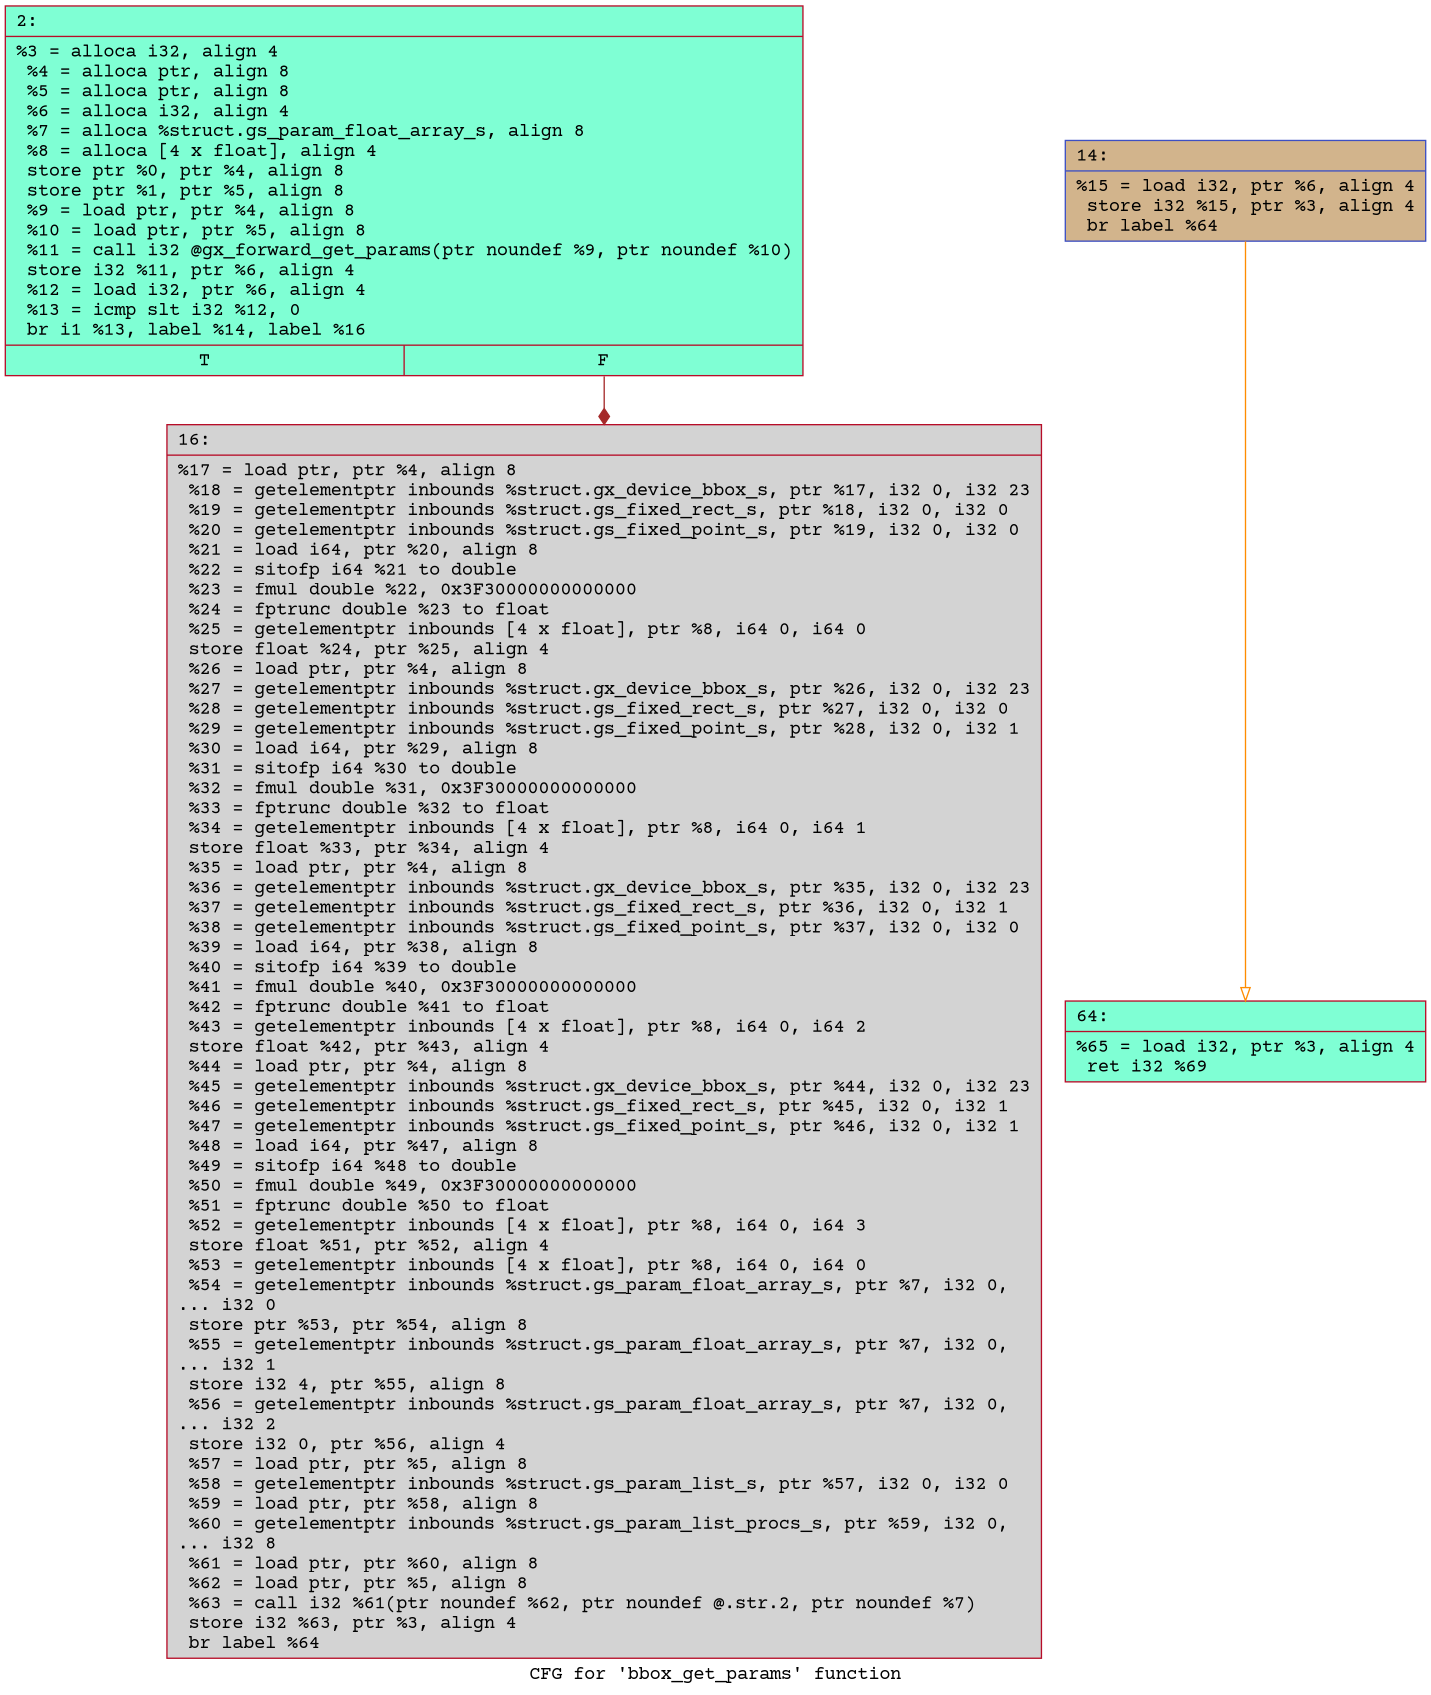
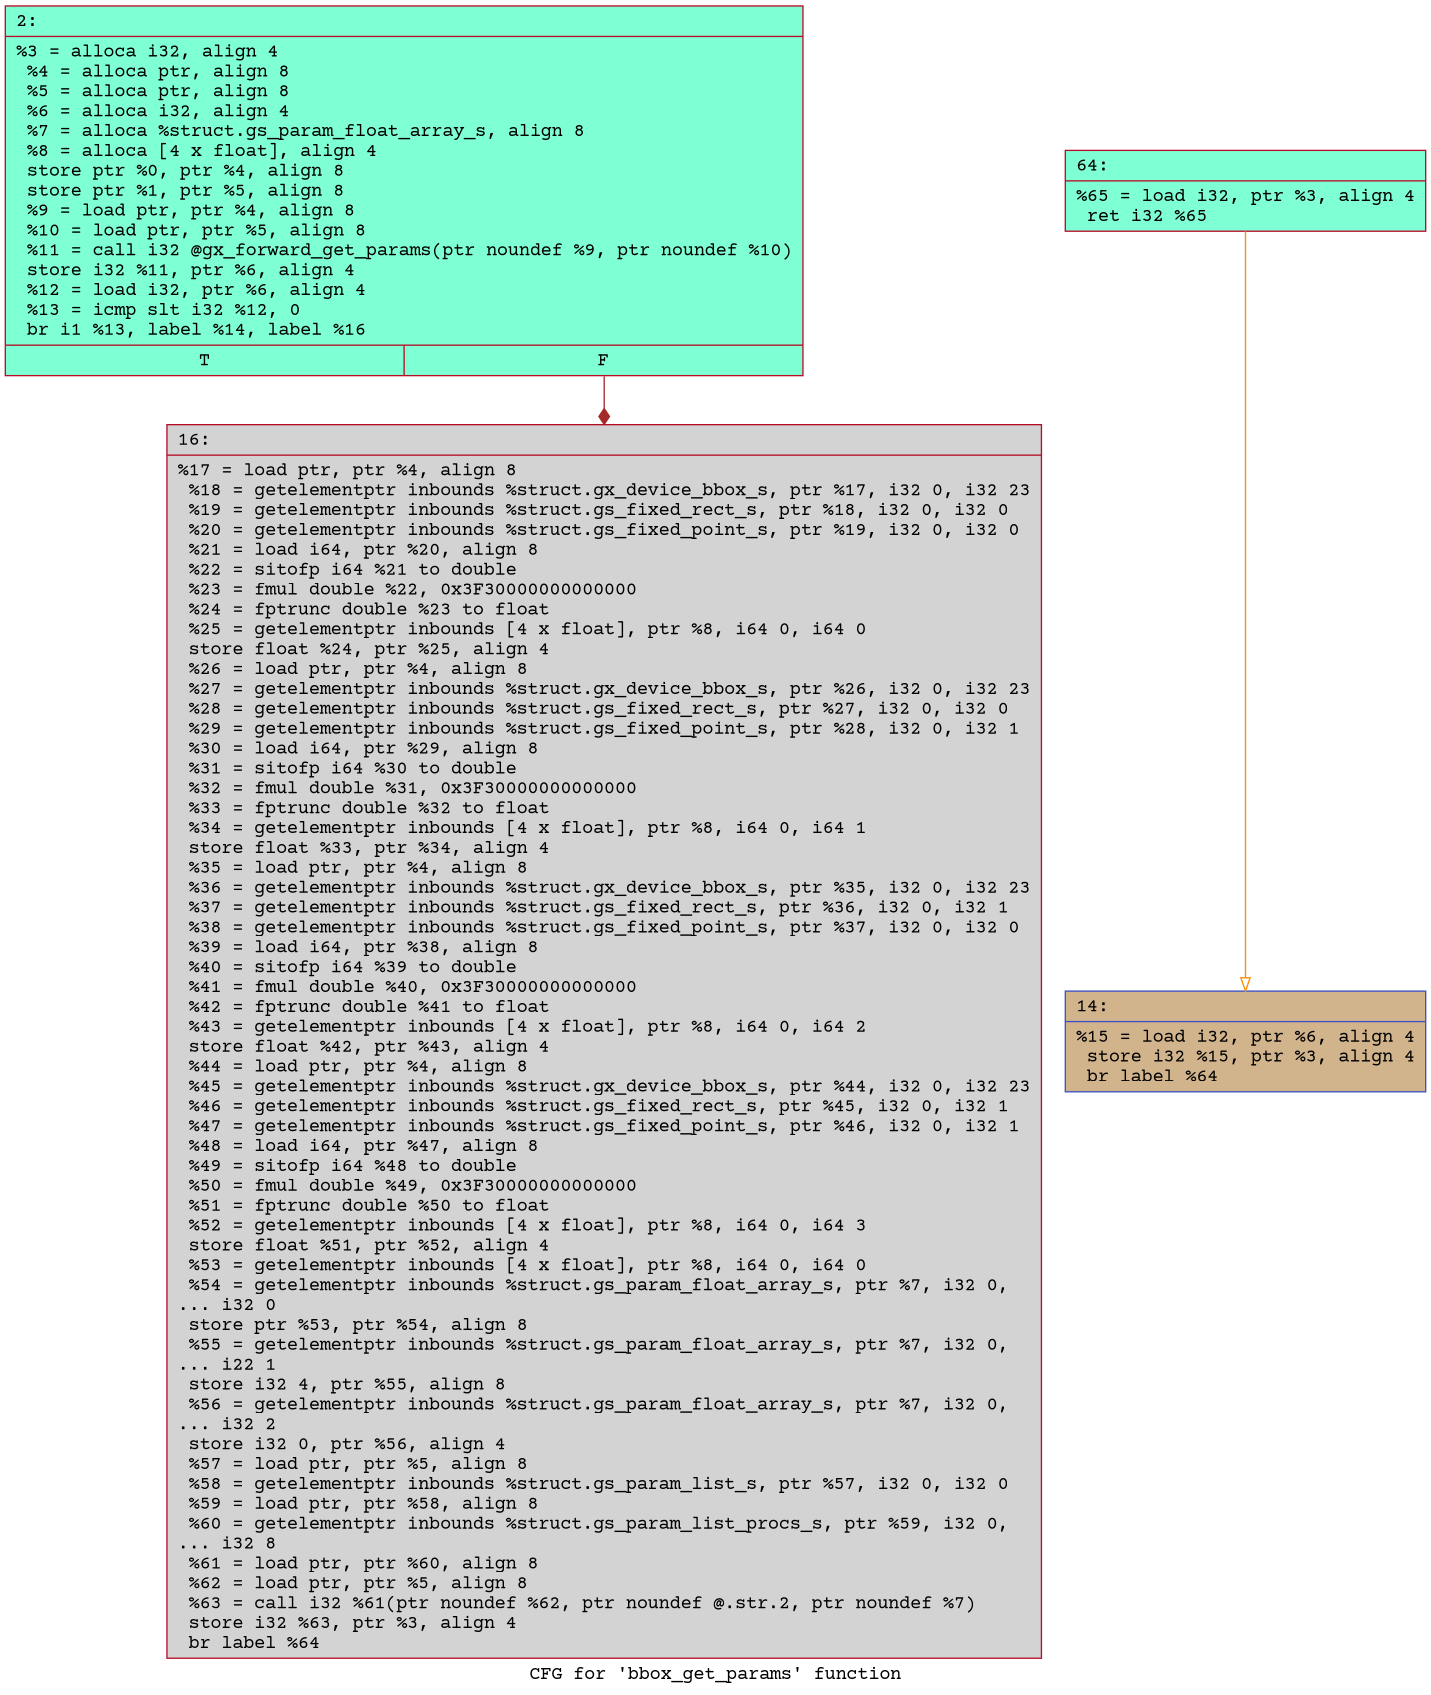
edge "14:" -> "64:": reversed
node "64:": text "ret i32 %69" -> "ret i32 %65"
node "16:": text "... i32 1" -> "... i22 1"
